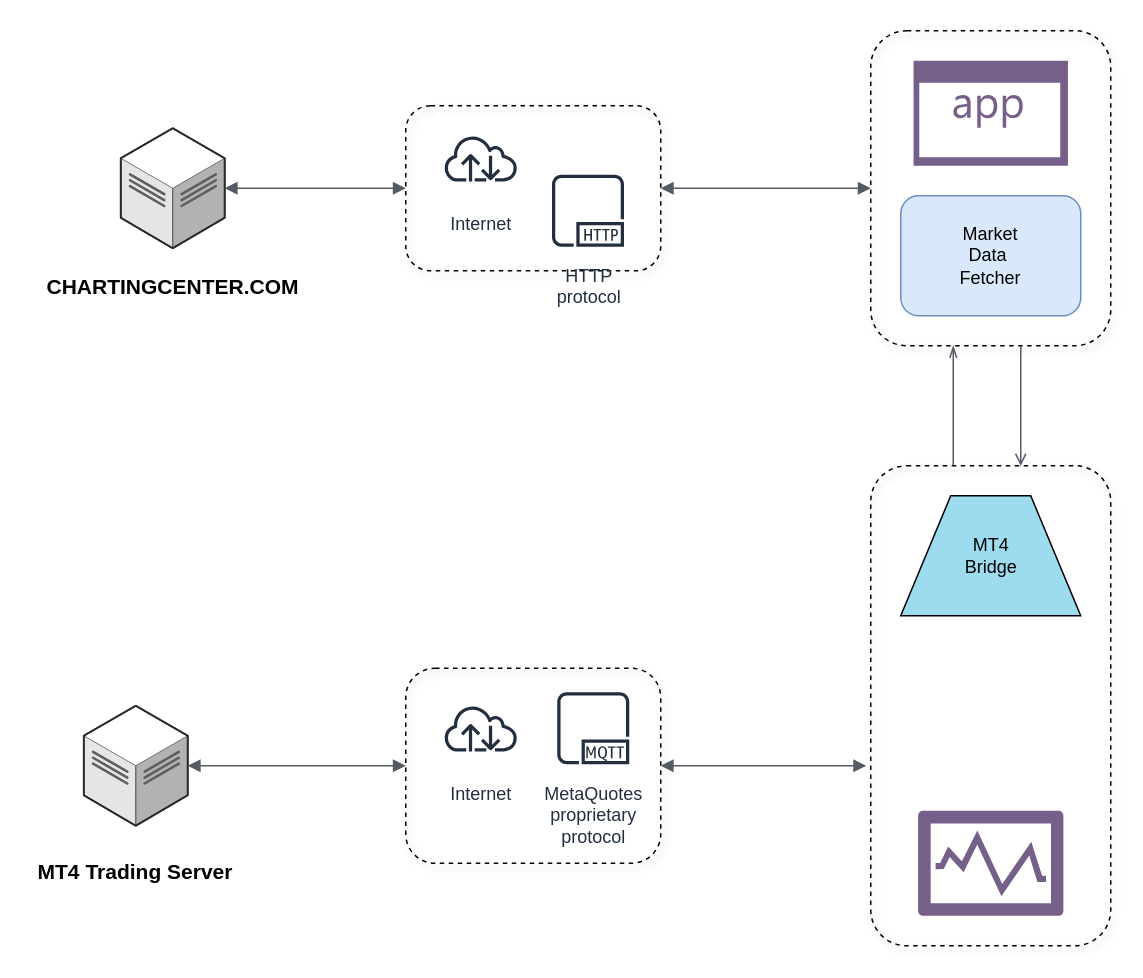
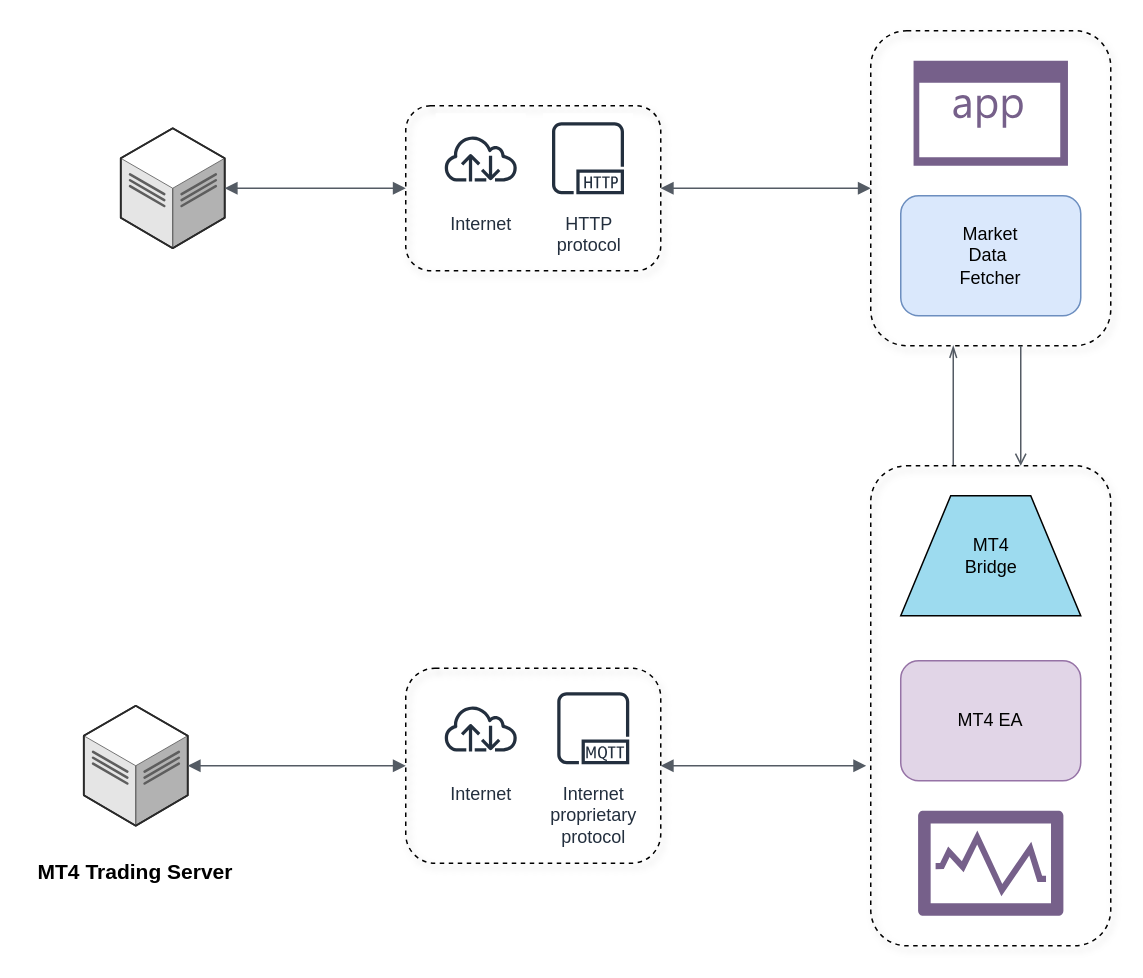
node "HTTP protocol": moved (588, 211) -> (588, 158)
node "CHARTINGCENTER.COM": removed
node "MT4 EA": added
node "MetaQuotes proprietary protocol": label "MetaQuotes proprietary protocol" -> "Internet proprietary protocol"
